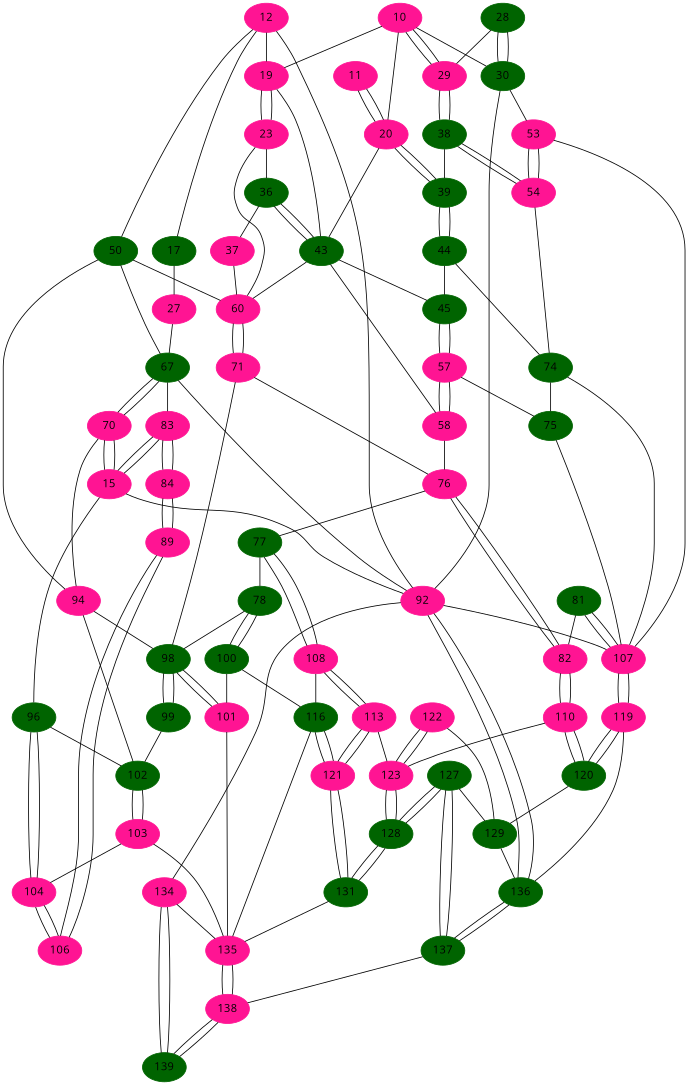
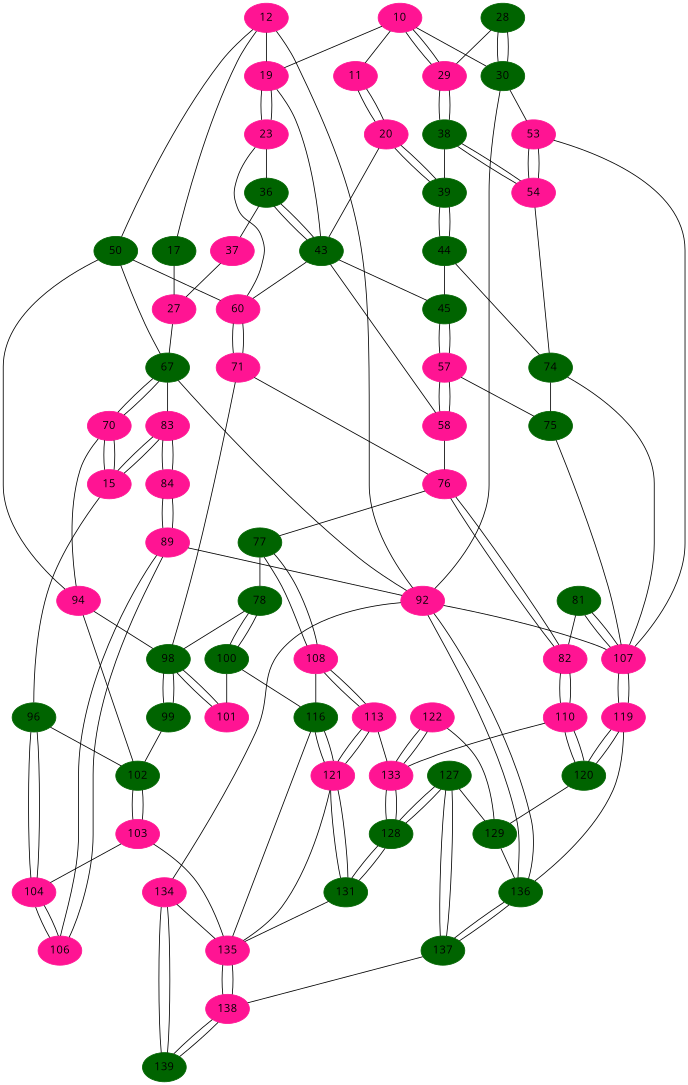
edge "10" -- "20": now "10" -- "11"
edge "37" -- "60": now "37" -- "27"
edge "15" -- "92": now "89" -- "92"
node "123": label "123" -> "133"
edge "101" -- "135": now "121" -- "135"
